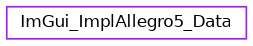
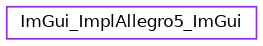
node "ImGui_ImplAllegro5_Data": label "ImGui_ImplAllegro5_Data" -> "ImGui_ImplAllegro5_ImGui"
